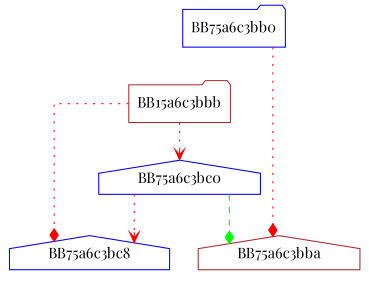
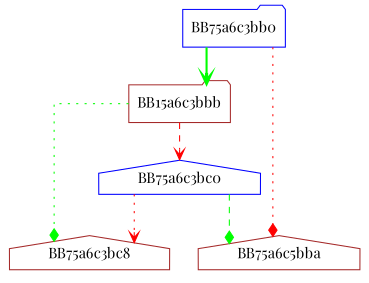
edge "BB75a6c3bb0" -> "BB15a6c3bbb": added
edge "BB15a6c3bbb" -> "BB75a6c3bc8": color red -> green
edge "BB15a6c3bbb" -> "BB75a6c3bc0": style dotted -> dashed
node "BB75a6c3bc8": color blue -> brown
node "BB75a6c3bba": label "BB75a6c3bba" -> "BB75a6c5bba"
